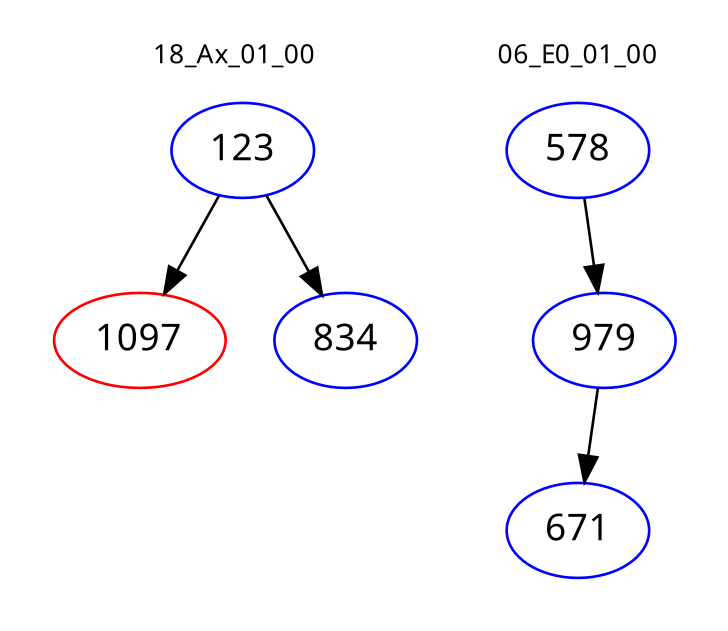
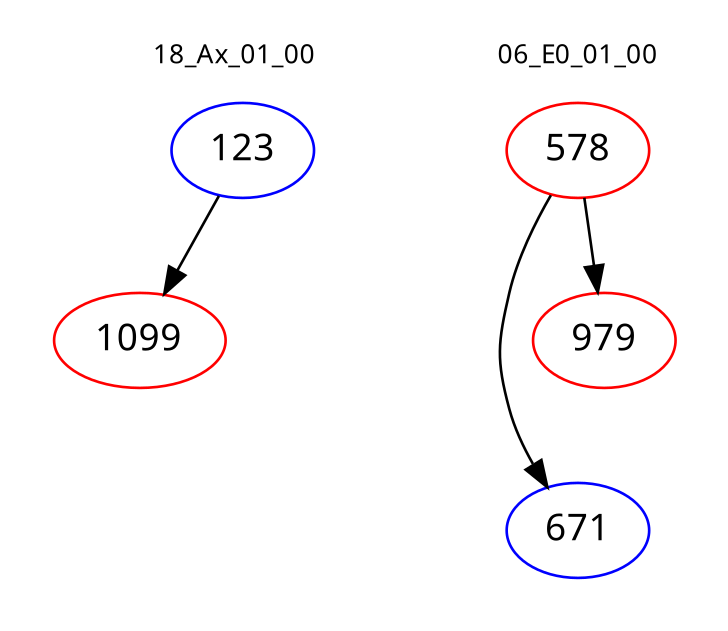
node "578": color blue -> red
node "1097": label "1097" -> "1099"
node "834": removed
node "979": color blue -> red
edge "979" -> "671": now "578" -> "671"
